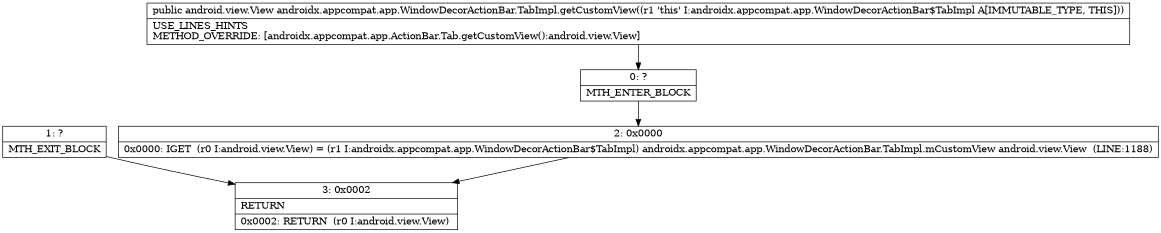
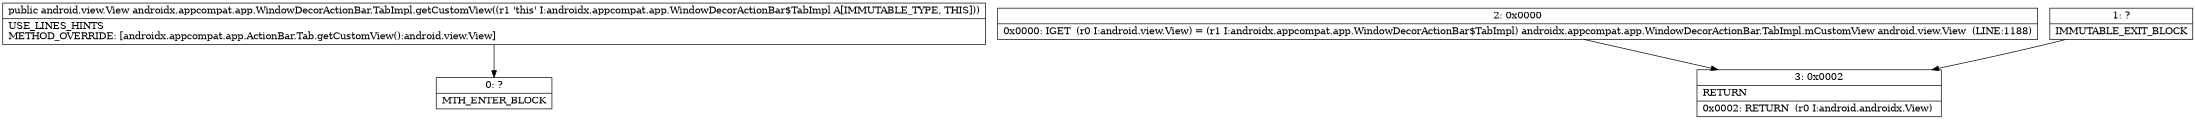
edge "0: ?" -> "2: 0x0000": removed
node "1: ?": text "MTH_EXIT_BLOCK" -> "IMMUTABLE_EXIT_BLOCK"
node "3: 0x0002": text "0x0002: RETURN  (r0 I:android.view.View)" -> "0x0002: RETURN  (r0 I:android.androidx.View)"
